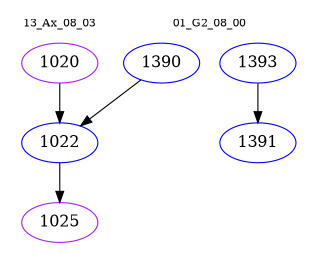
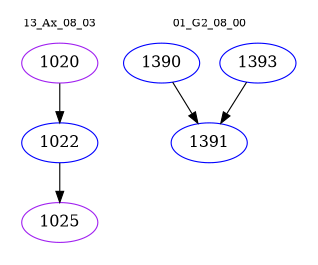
edge "1390" -> "1022": now "1390" -> "1391"
